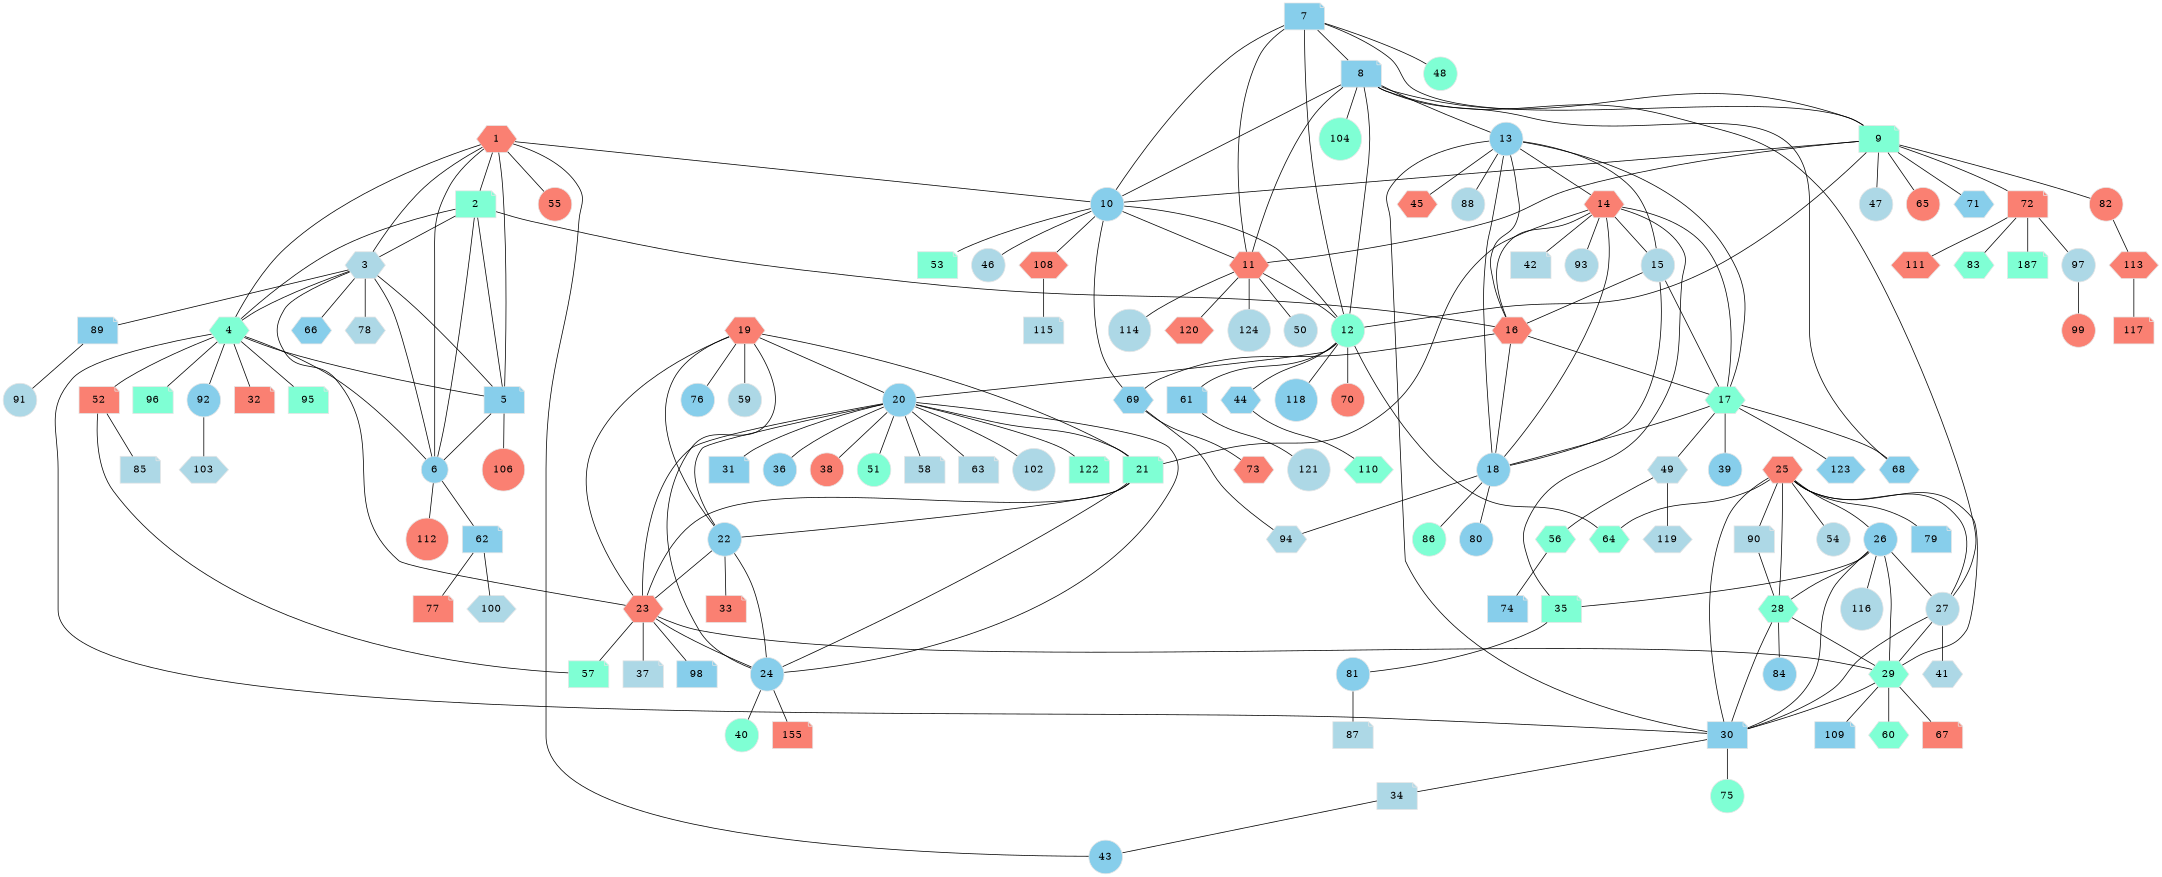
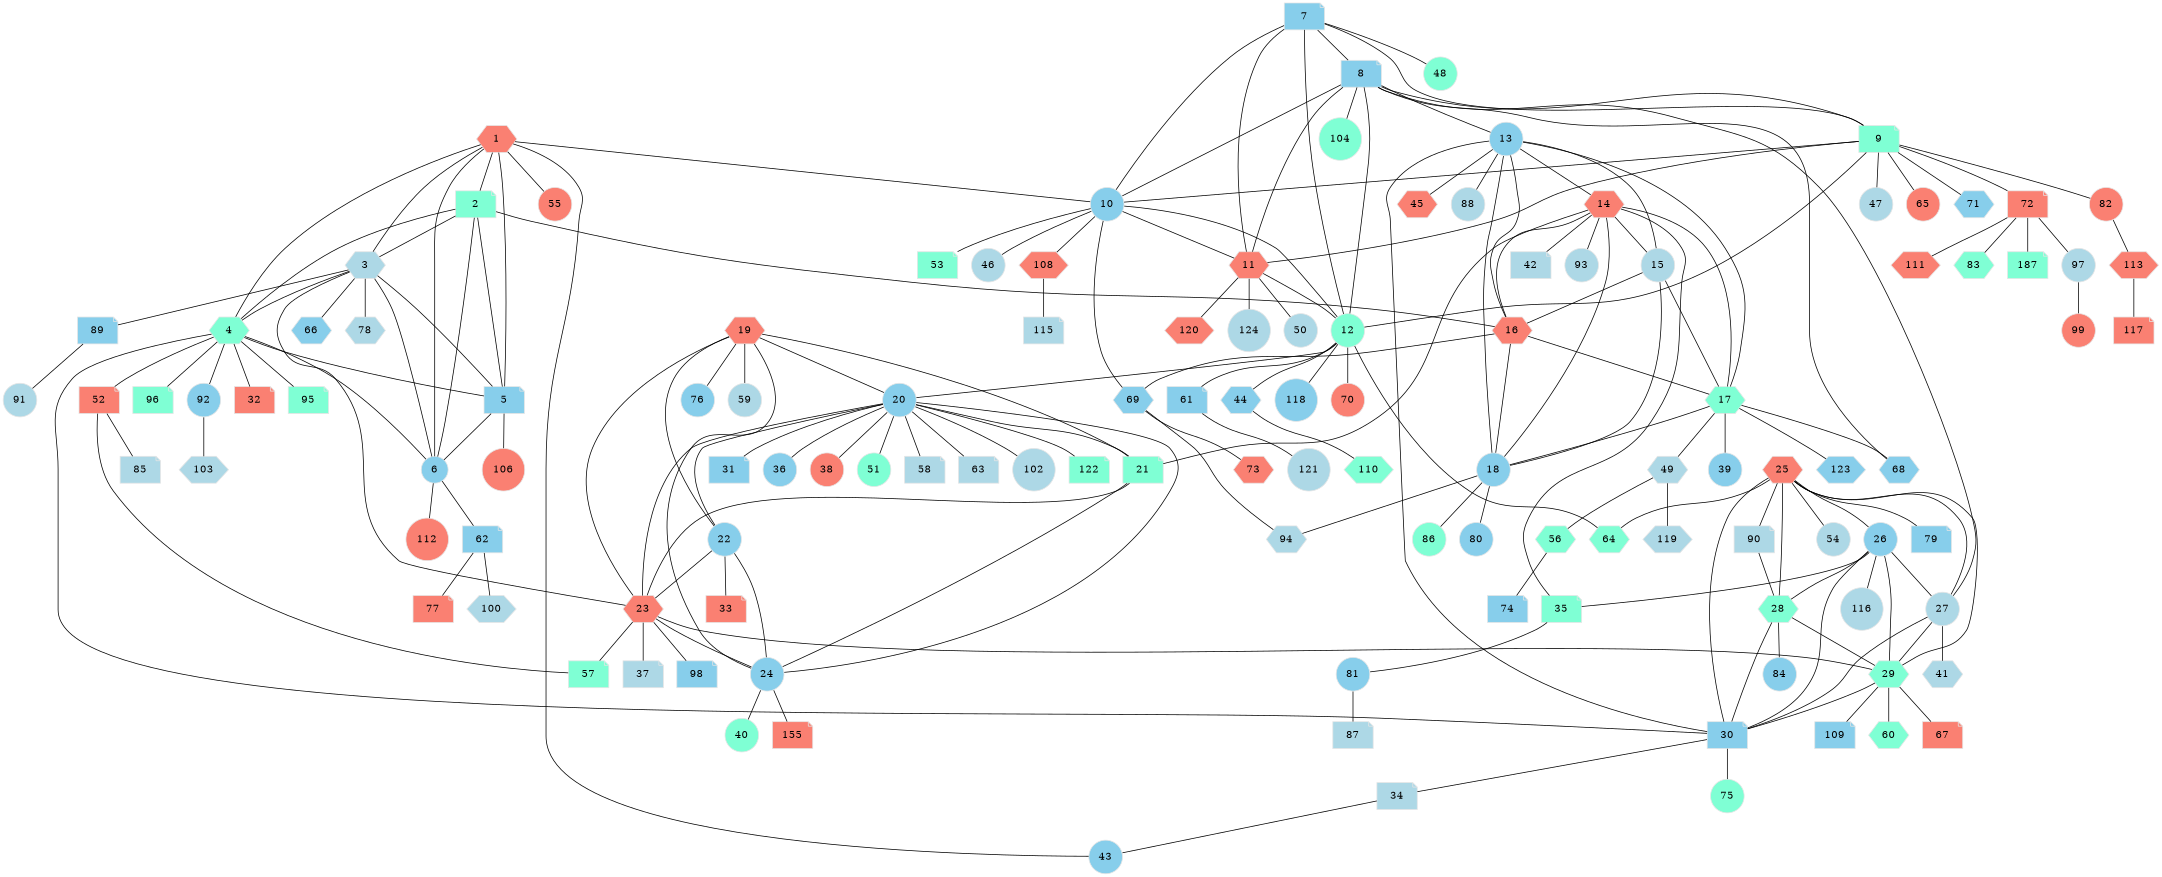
node "114": removed
edge "21" -- "22": removed
